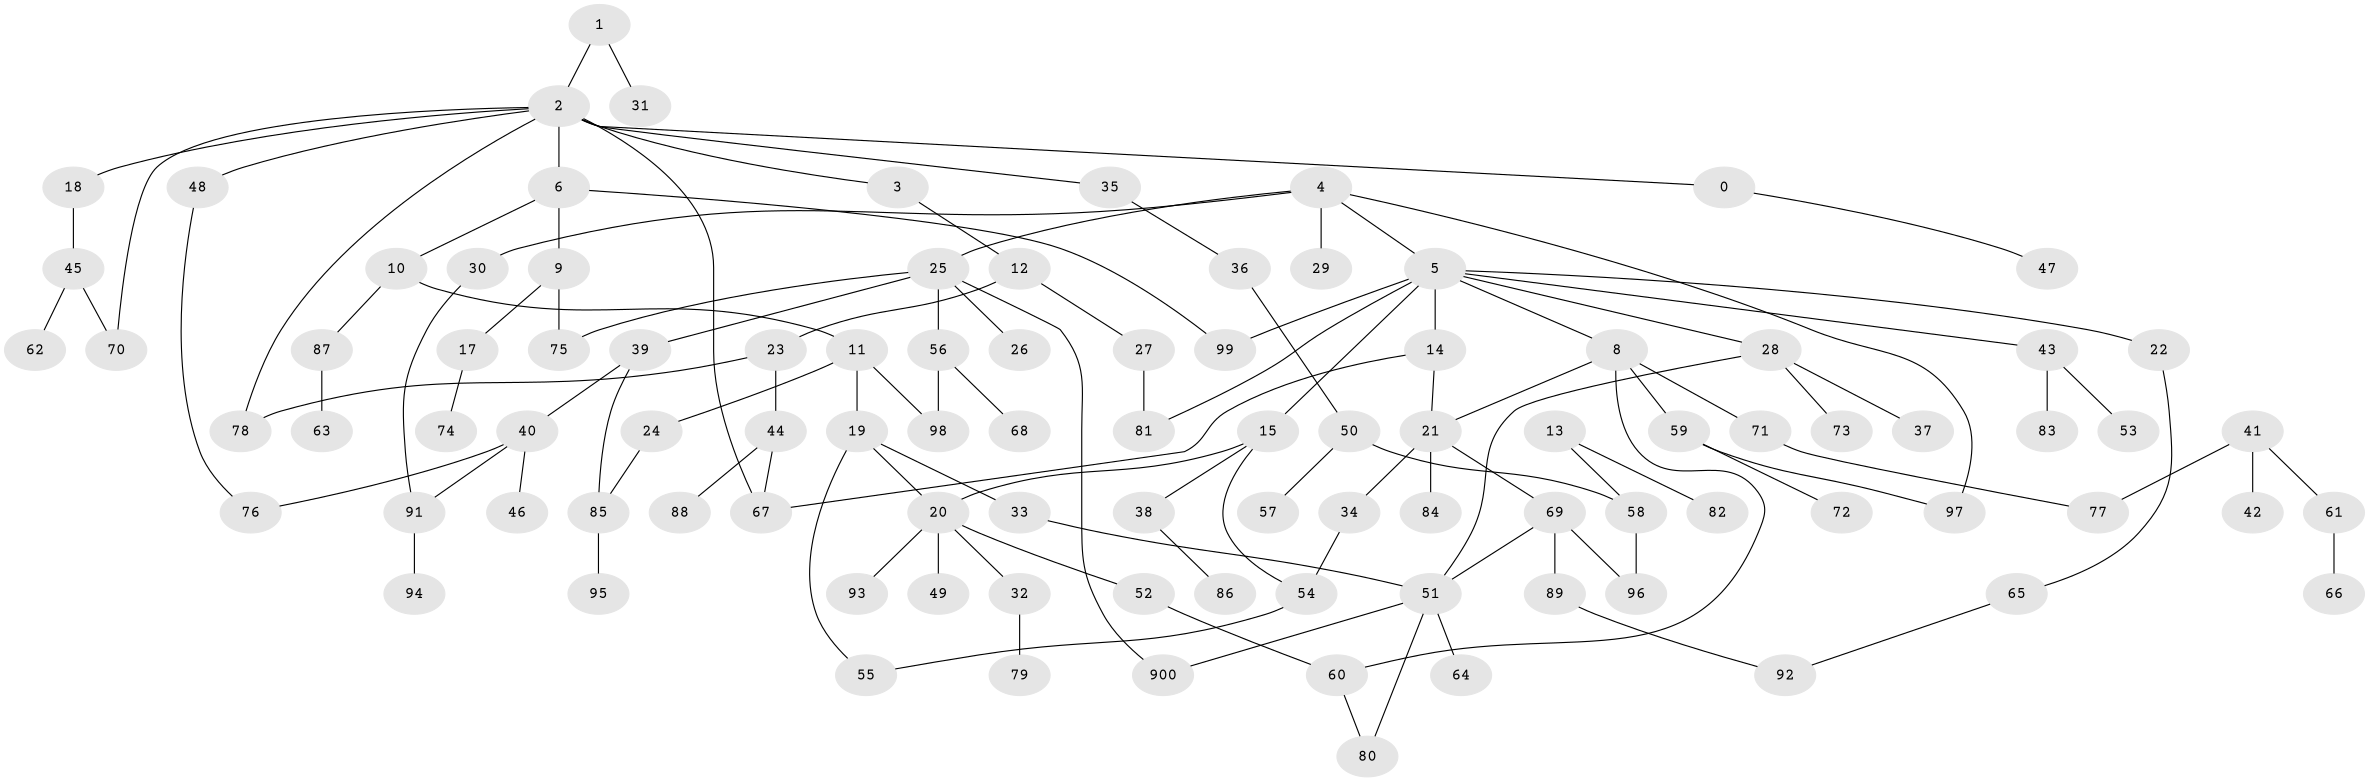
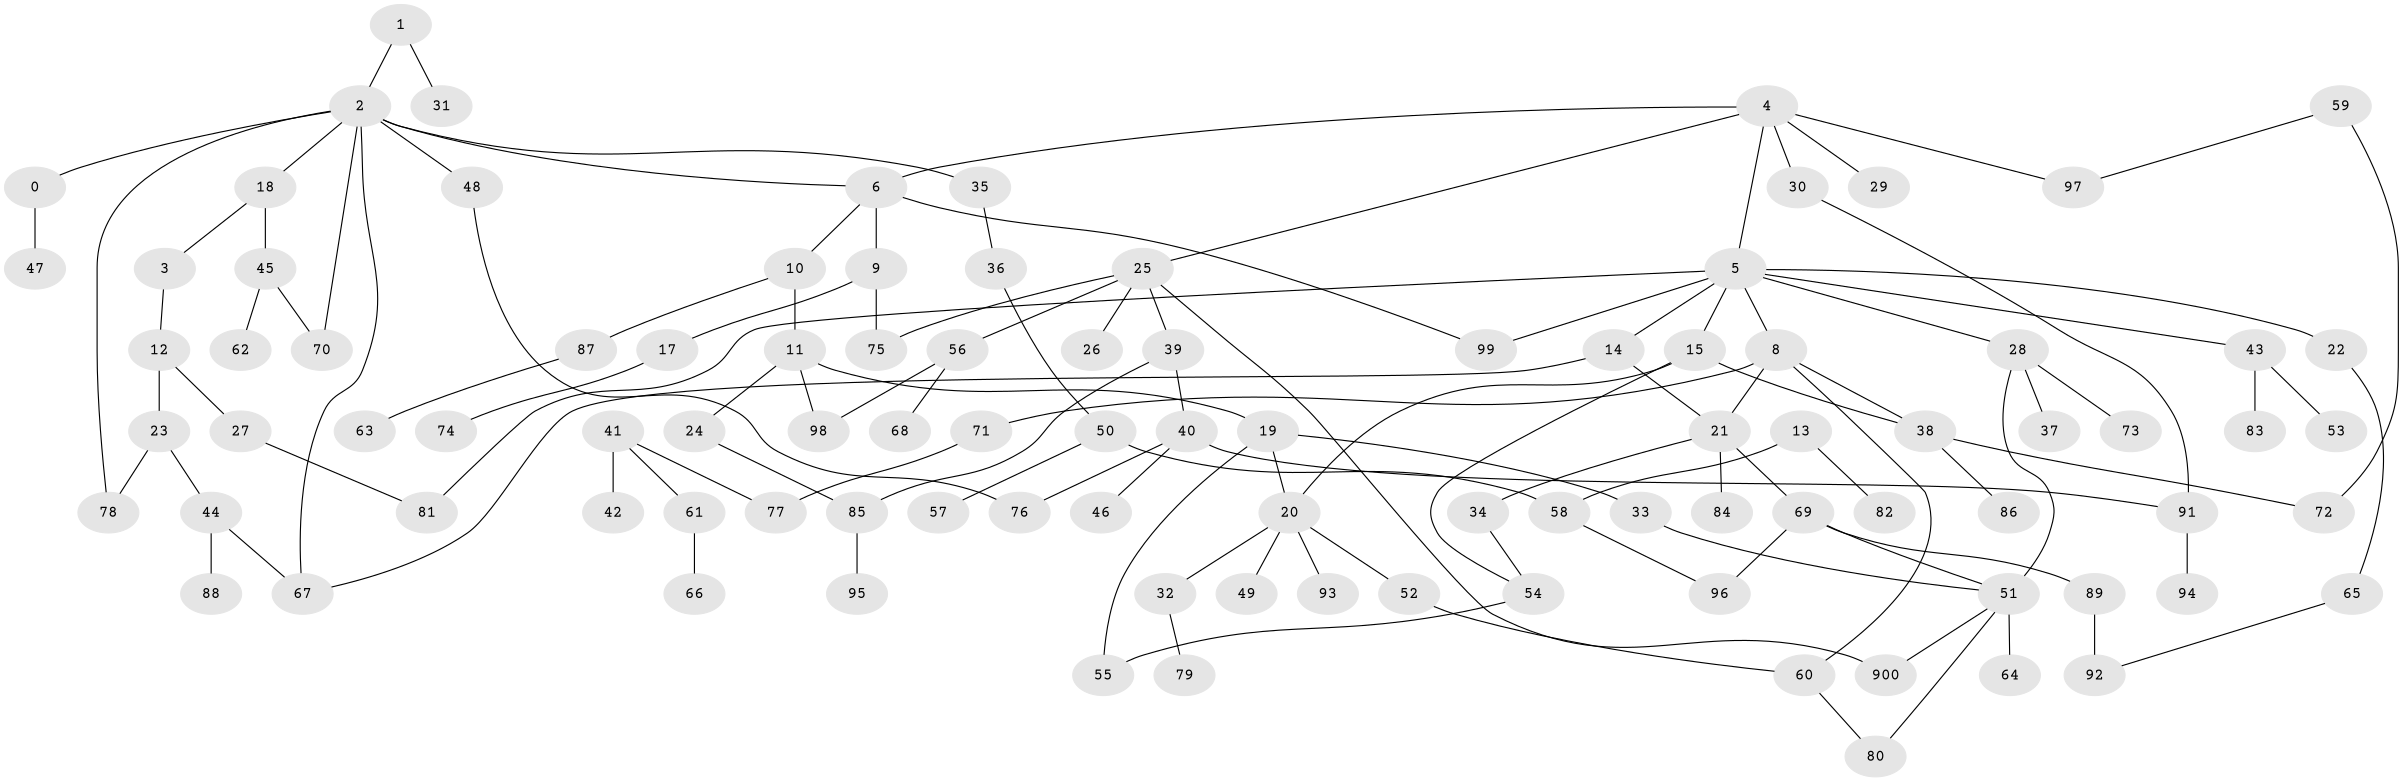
edge "4" -- "6": added
edge "2" -- "3": now "18" -- "3"
edge "8" -- "59": now "8" -- "38"
edge "38" -- "72": added
